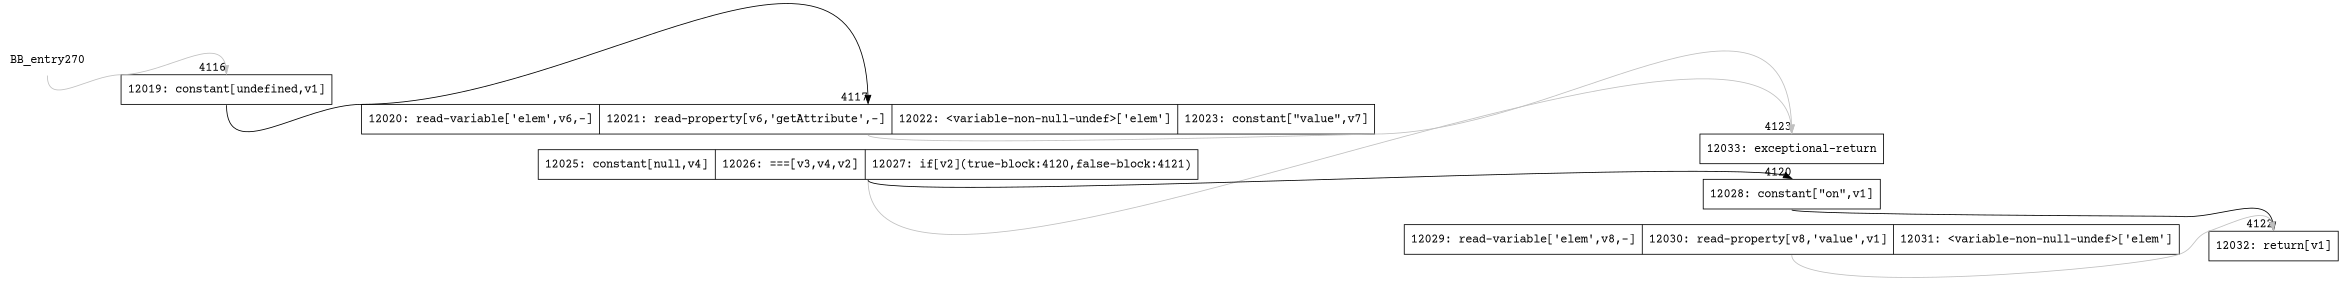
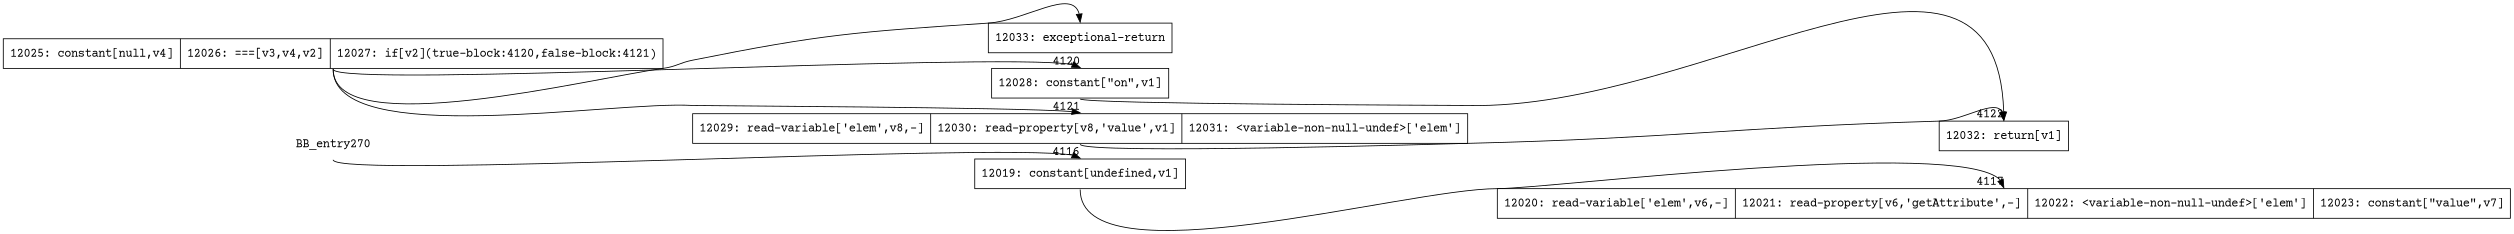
edge "BB_entry270" -> "12019: constant[undefined,v1]": color gray -> black
edge "12025: constant[null,v4]" -> "12029: read-variable['elem',v8,-]": added
edge "12020: read-variable['elem',v6,-]" -> "12033: exceptional-return": removed
edge "12025: constant[null,v4]" -> "12033: exceptional-return": color gray -> black
edge "12029: read-variable['elem',v8,-]" -> "12032: return[v1]": color gray -> black
